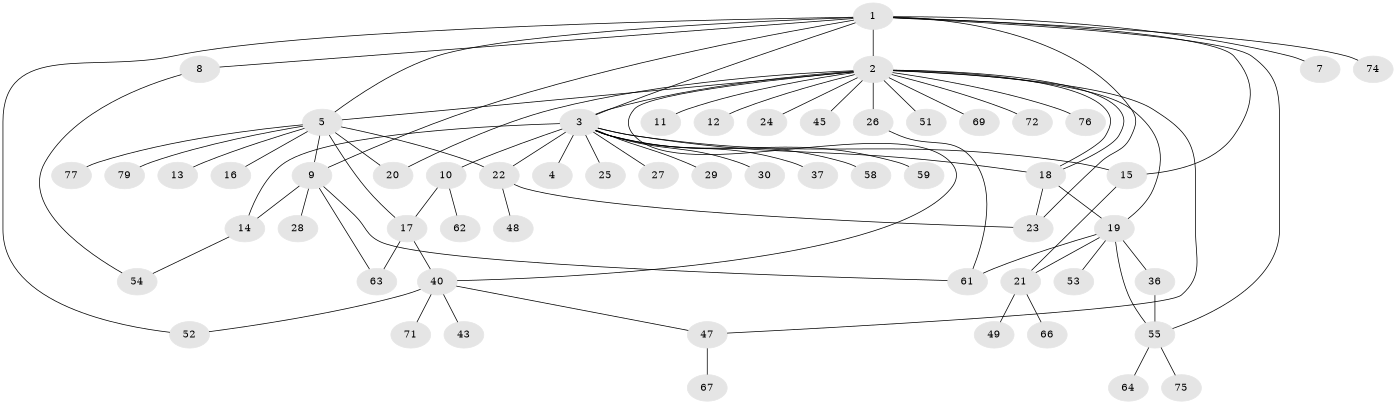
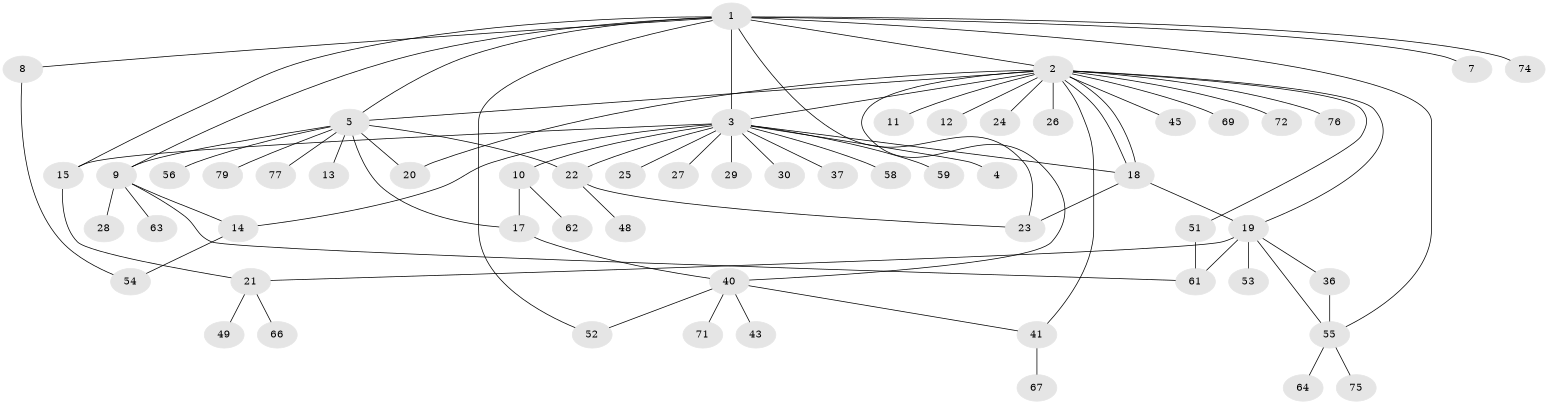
edge "26" -- "61": now "51" -- "61"
node "16": label "16" -> "56"
edge "17" -- "63": removed
node "47": label "47" -> "41"
